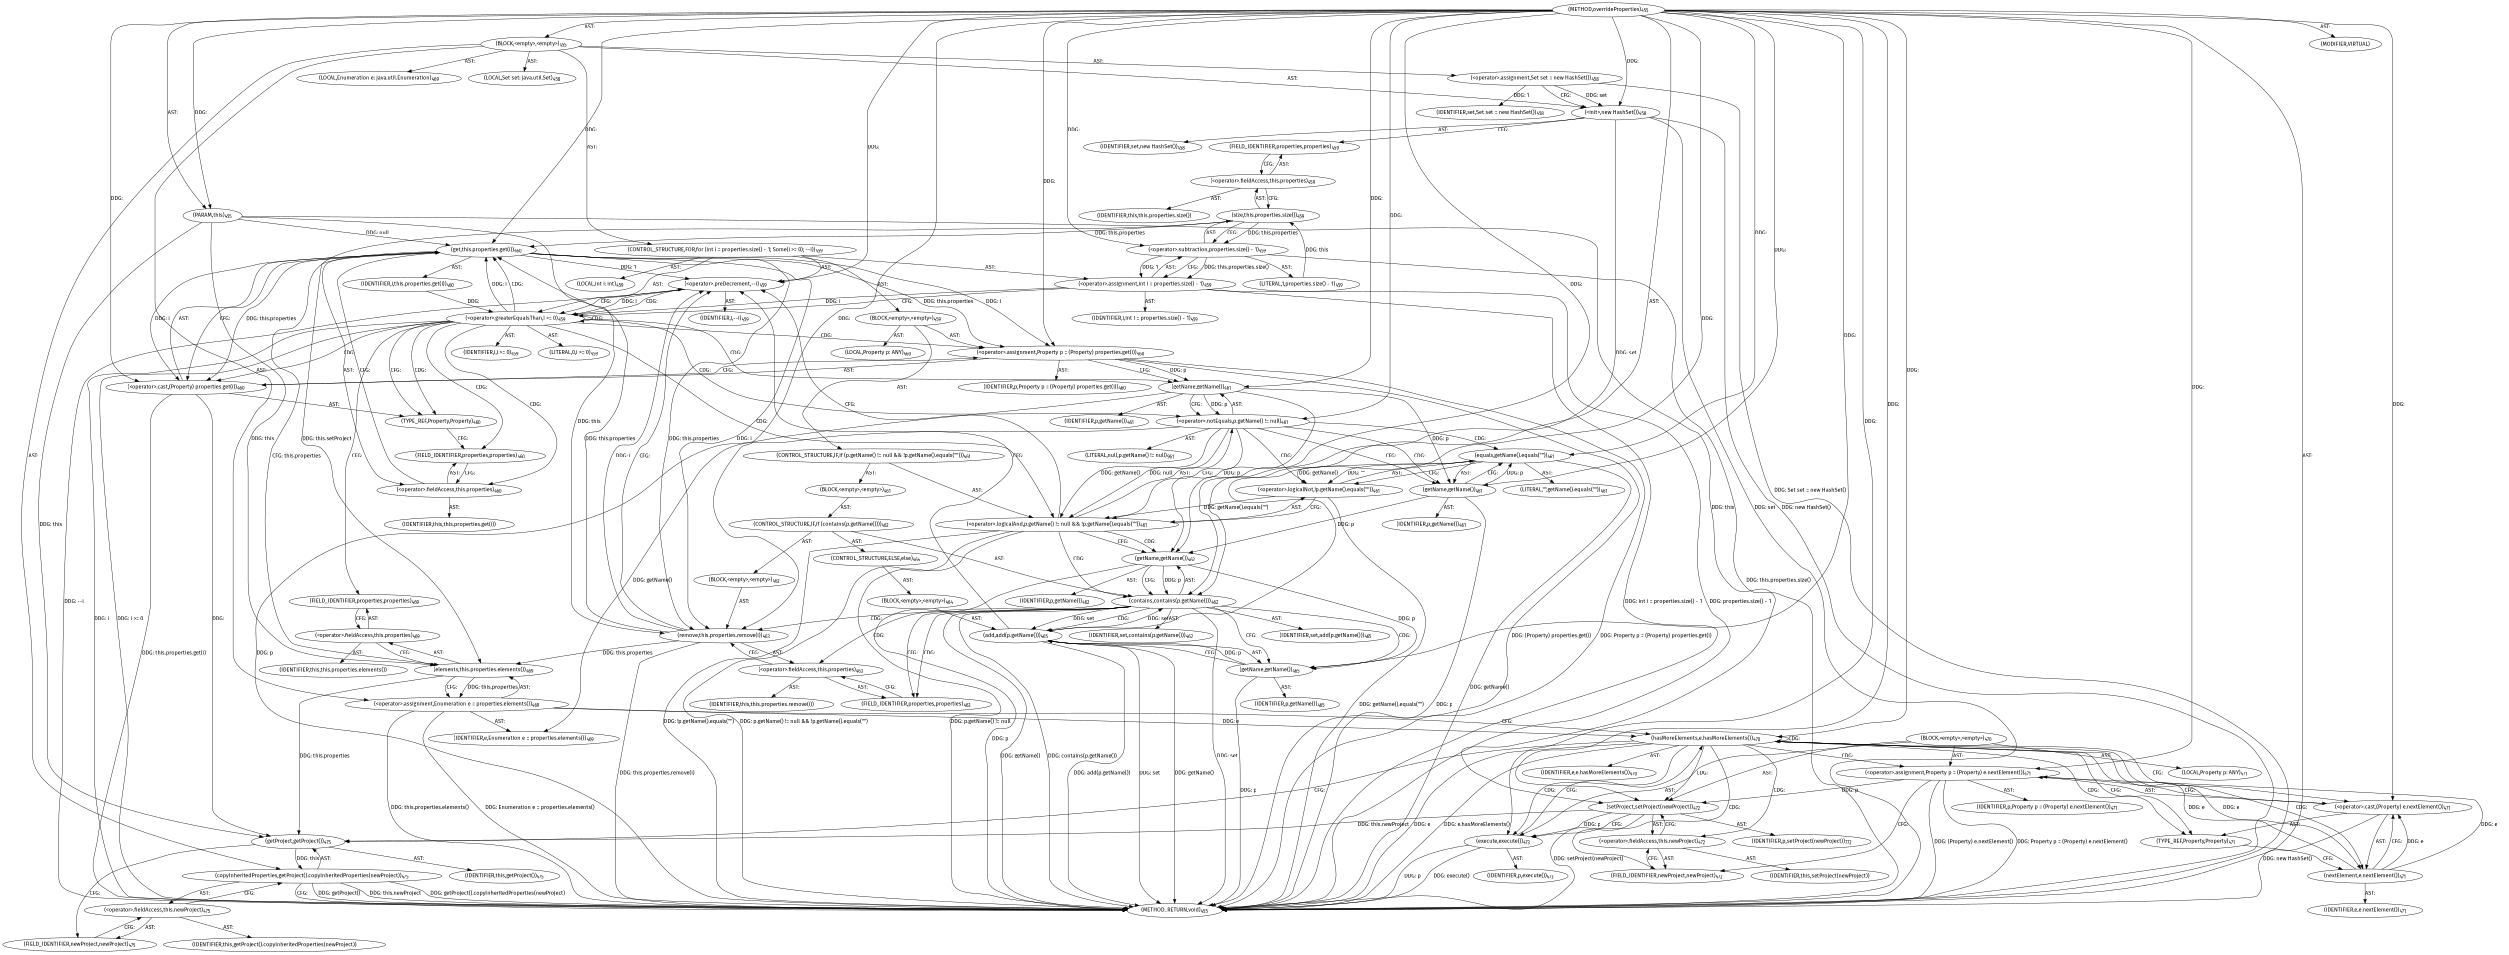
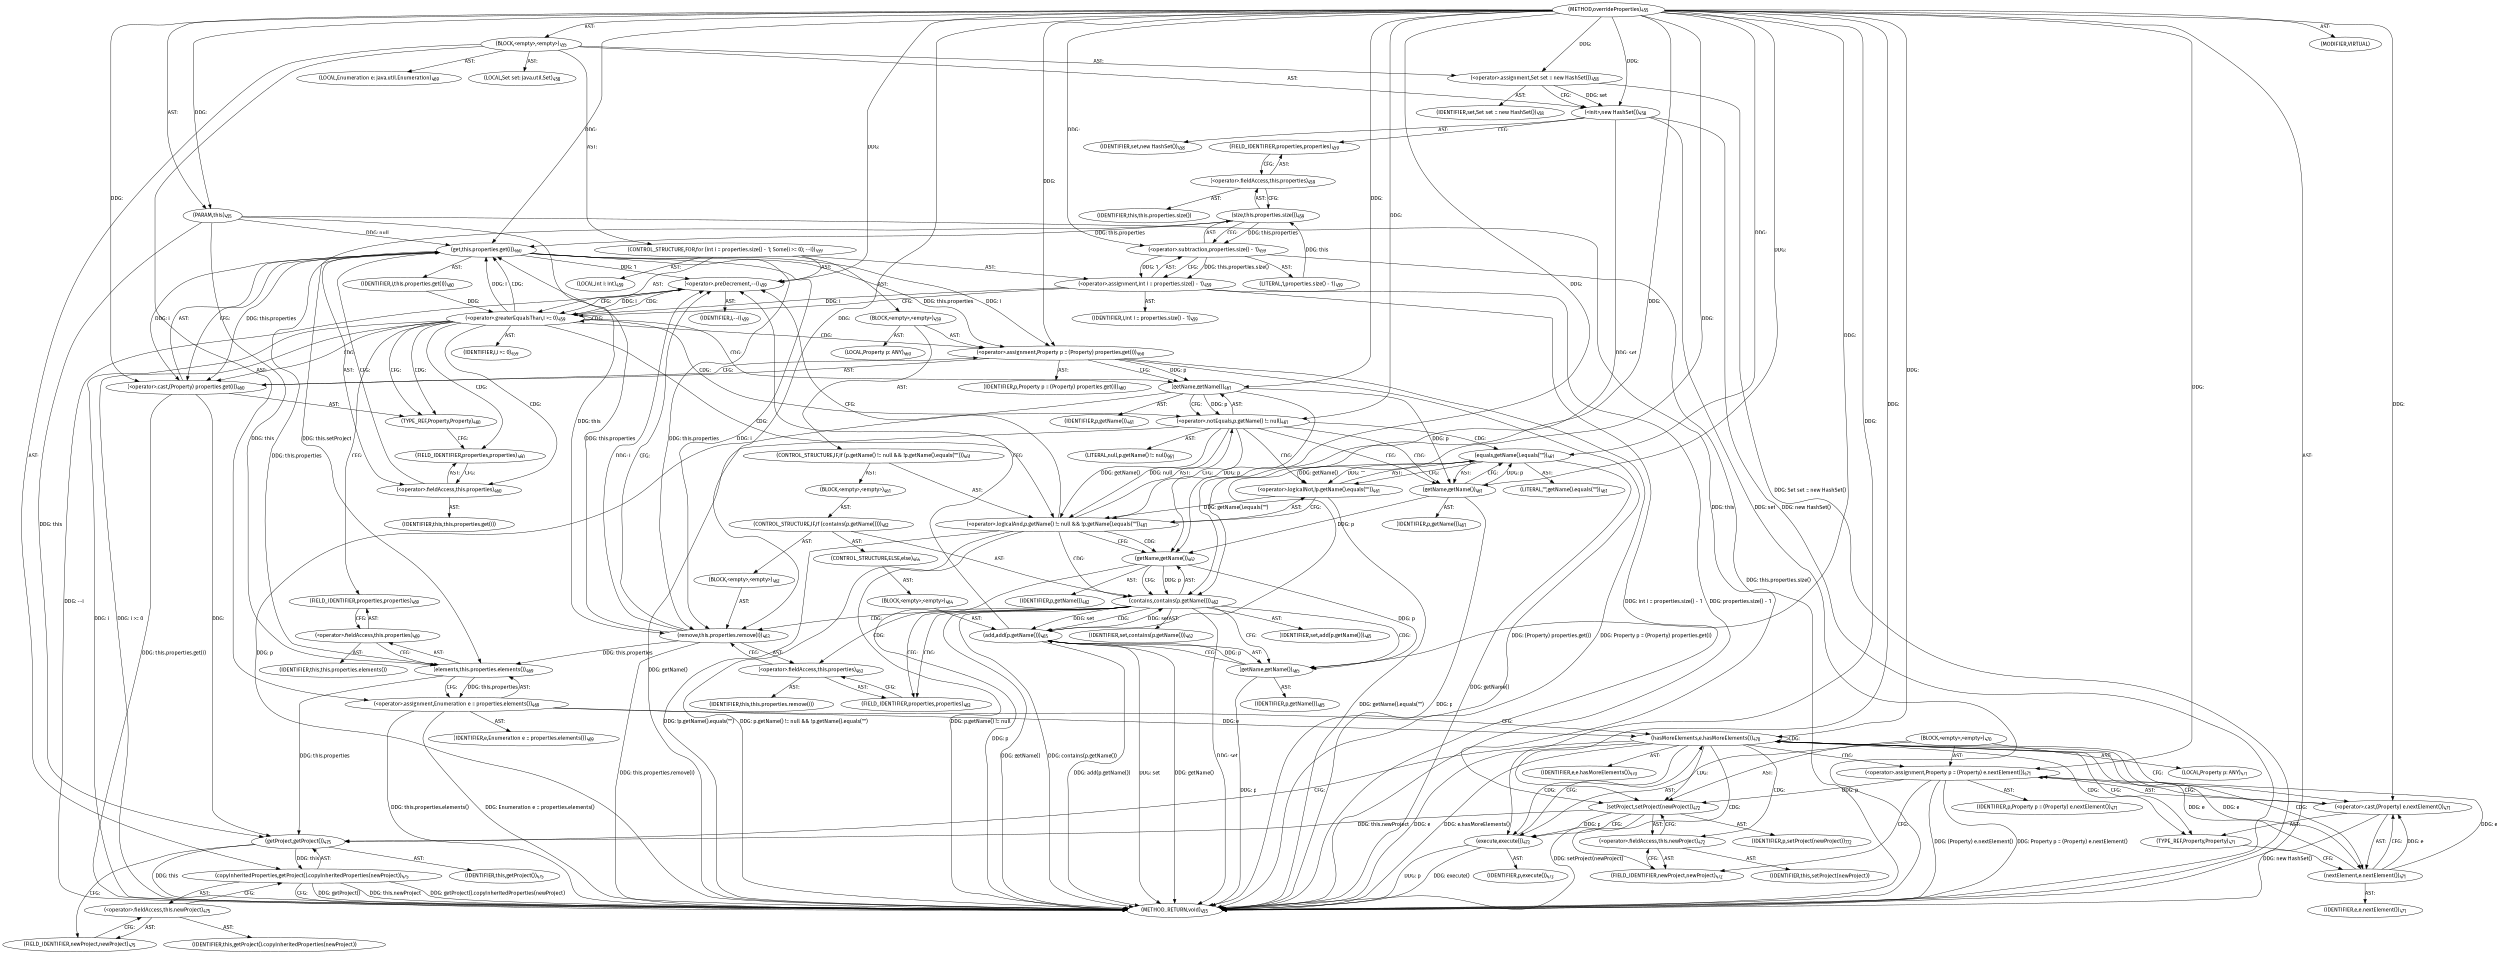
edge "(METHOD,overrideProperties)" -> "(<operator>.assignment,Set set = new HashSet())": added, label "DDG:"
edge "(<operator>.assignment,Set set = new HashSet())" -> "(IDENTIFIER,set,Set set = new HashSet())": label "DDG: 1" -> "AST: "
edge "(METHOD,overrideProperties)" -> "(contains,contains(p.getName()))": label "AST: " -> "DDG: "
node "(LITERAL,0,i >= 0)": removed
edge "(<operator>.notEquals,p.getName() != null)" -> "(IDENTIFIER,e,Enumeration e = properties.elements())": now "(<operator>.notEquals,p.getName() != null)" -> "(METHOD_RETURN,void)"
edge "(get,this.properties.get(i))" -> "(elements,this.properties.elements())": label "CFG: this.properties" -> "DDG: this.properties"
edge "(getProject,getProject())" -> "(METHOD_RETURN,void)": added, label "DDG: this"
